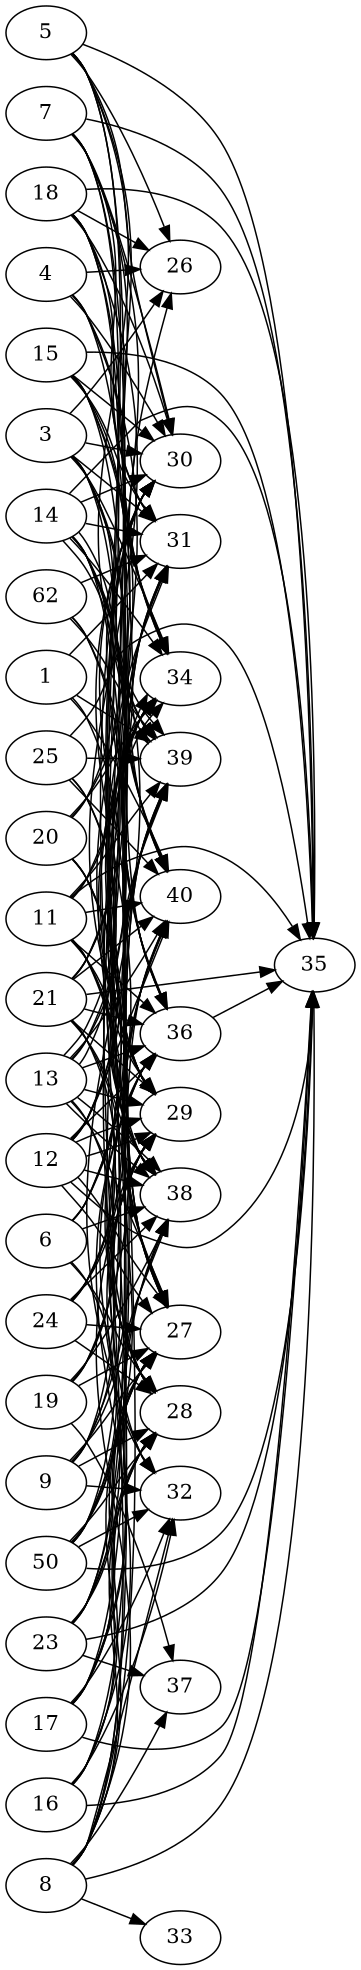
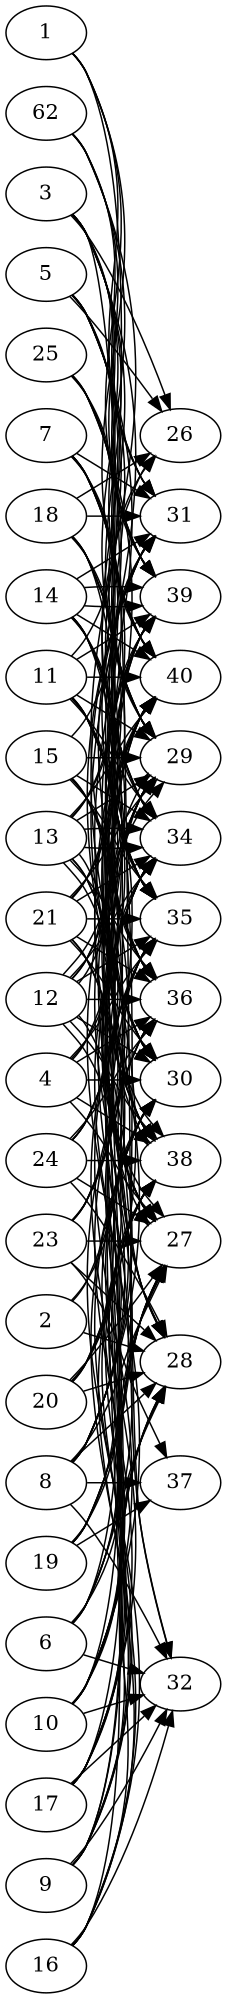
edge "36" -> "35": now "4" -> "35"
edge "21" -> "38": now "4" -> "38"
node "2": added
node "50": label "50" -> "10"
node "33": removed
